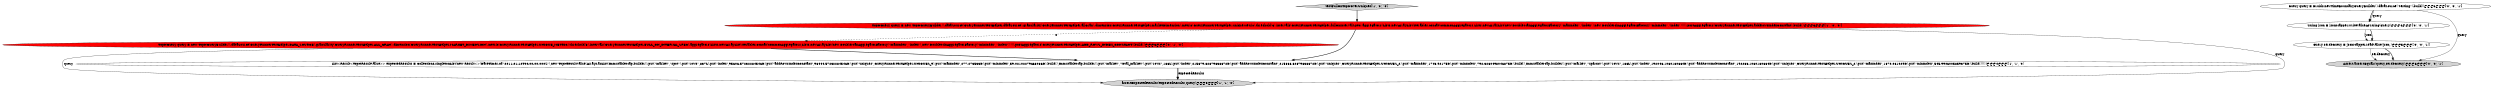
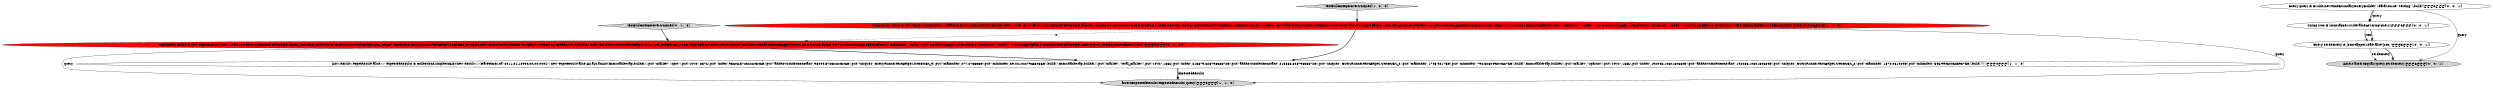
node "testFullOnTopNOverUniques['0', '1', '0']": added
